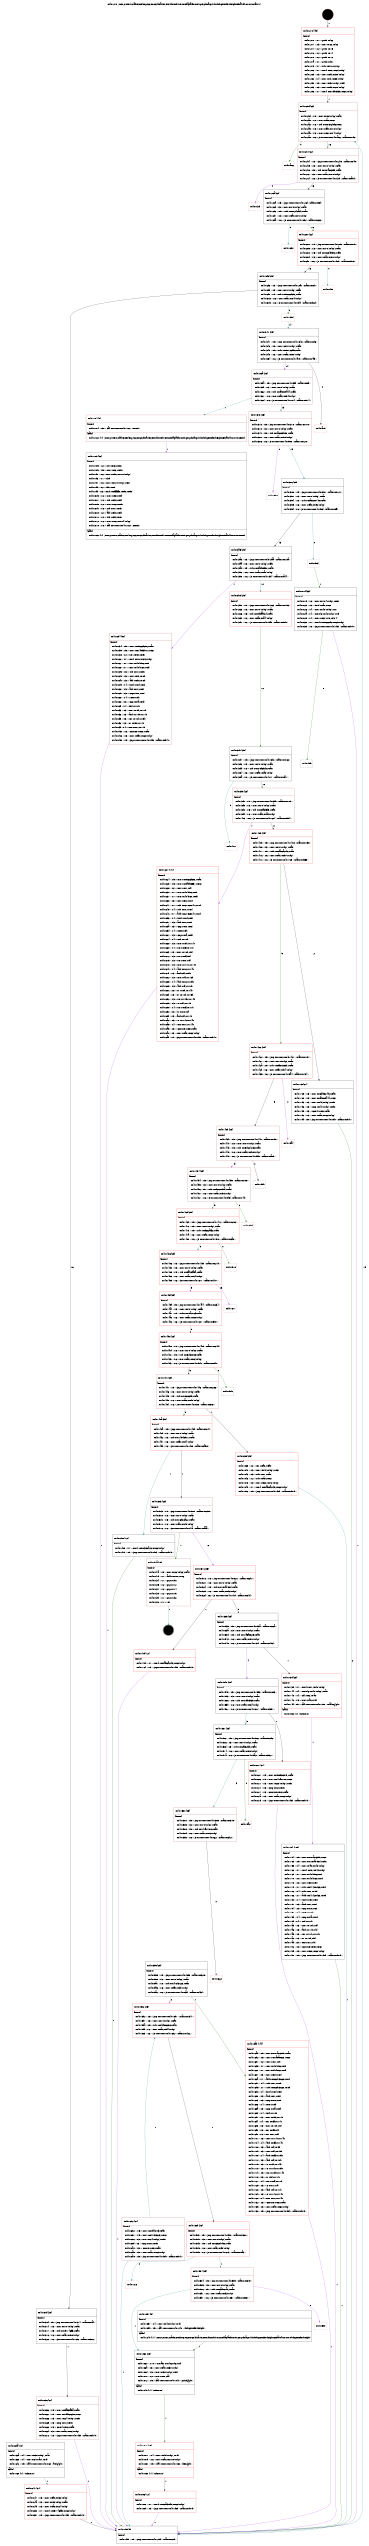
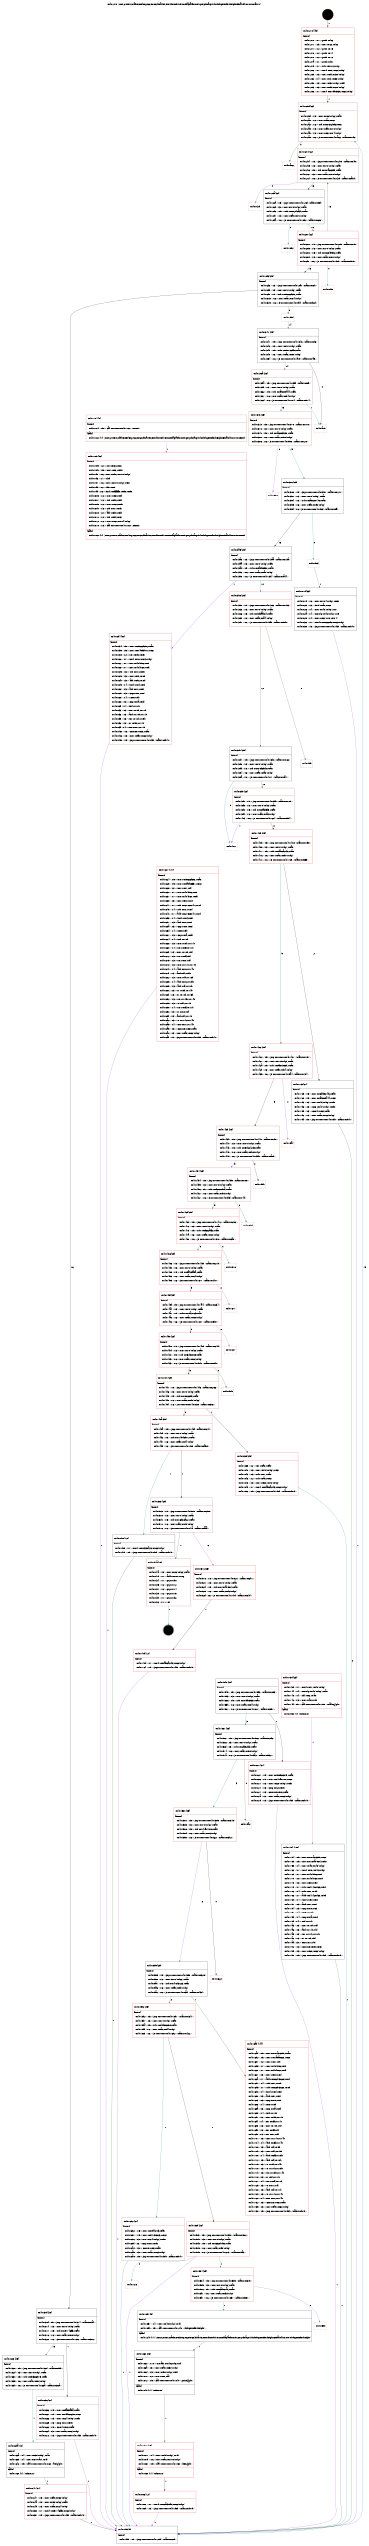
edge "0x40129d [23]" -> "0x4012b4 [22]": now "0x4012e0 [22]" -> "0x4012b4 [22]"
edge "0x40135a [25]" -> "0x4017e4 [5]": now "0x40135a [25]" -> "0x401a19"
node "0x4017e9 [52]": color black -> red
edge "0x40181d [33]" -> "0x401bfb": now "0x4013be [25]" -> "0x401bfb"
edge "0x4013f0 [25]" -> "0x401c24 [144]": now "0x4013f0 [25]" -> "0x401b17"
edge "0x401486 [25]" -> "0x401677": label " 15" -> " 0"
node "0x401c07": added
node "0x401535 [25]": removed
edge "0x401580 [25]" -> "0x401599 [25]": added, label "3"
edge "0x401692 [27]" -> "0x4015b2 [25]": reversed
edge "0x4015e4 [25]" -> "0x401860 [23]": now "0x4015e4 [25]" -> "0x401857 [9]"
node "0x401328 [25]": added
edge "0x4016ad [144]" -> "0x401deb [5]": now "0x4015cb [25]" -> "0x401deb [5]"
